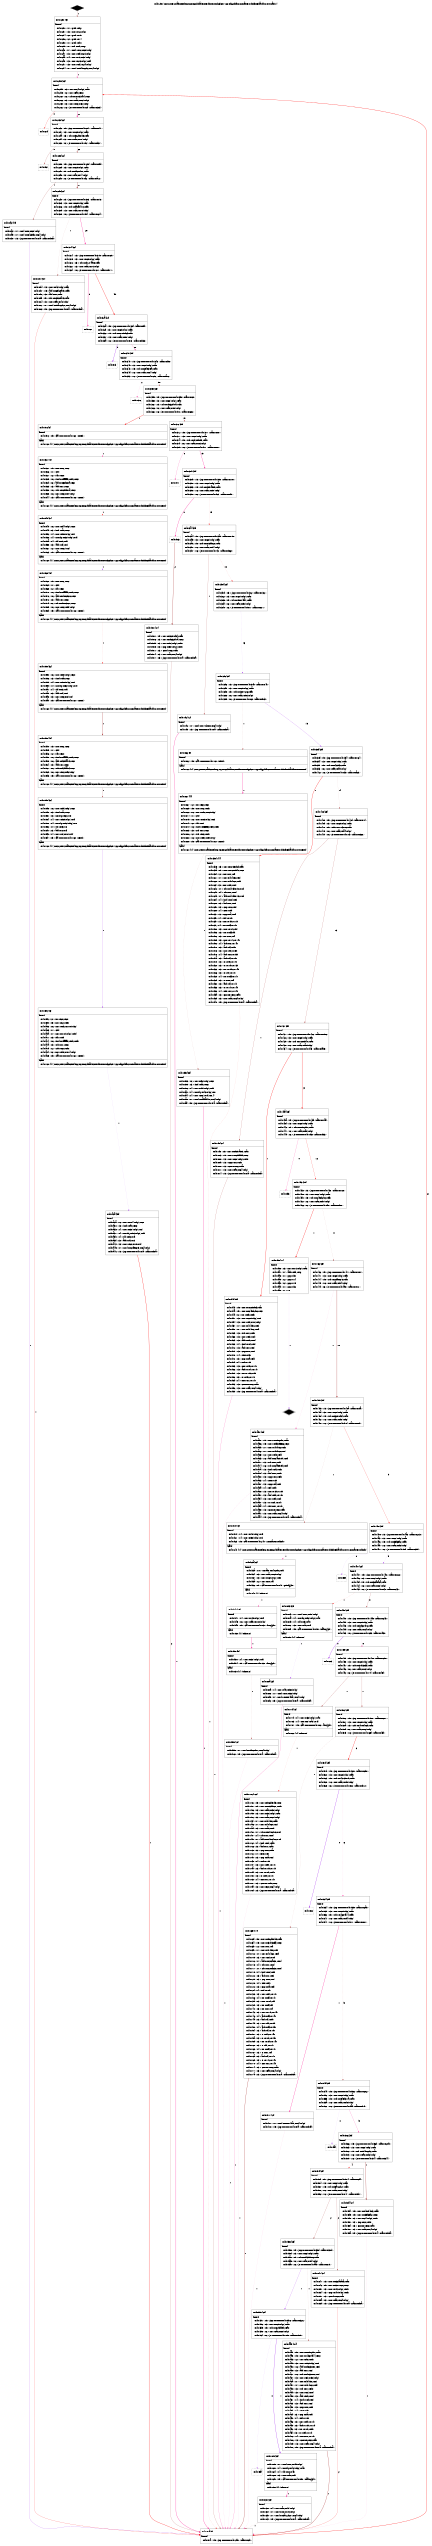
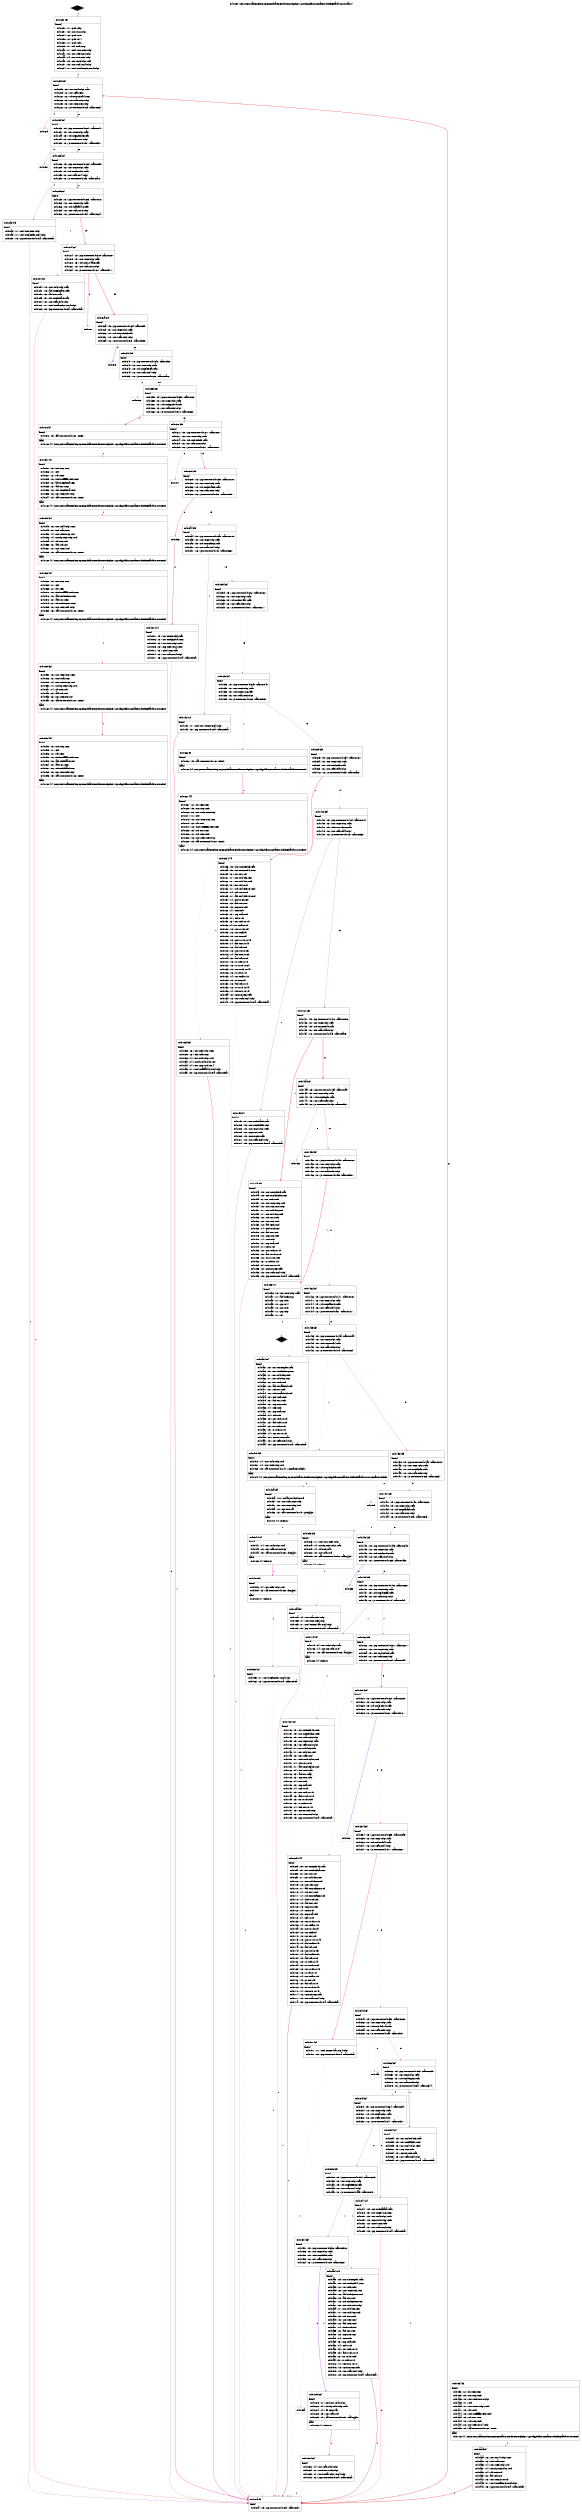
node "0x4019d8 [36]": removed
